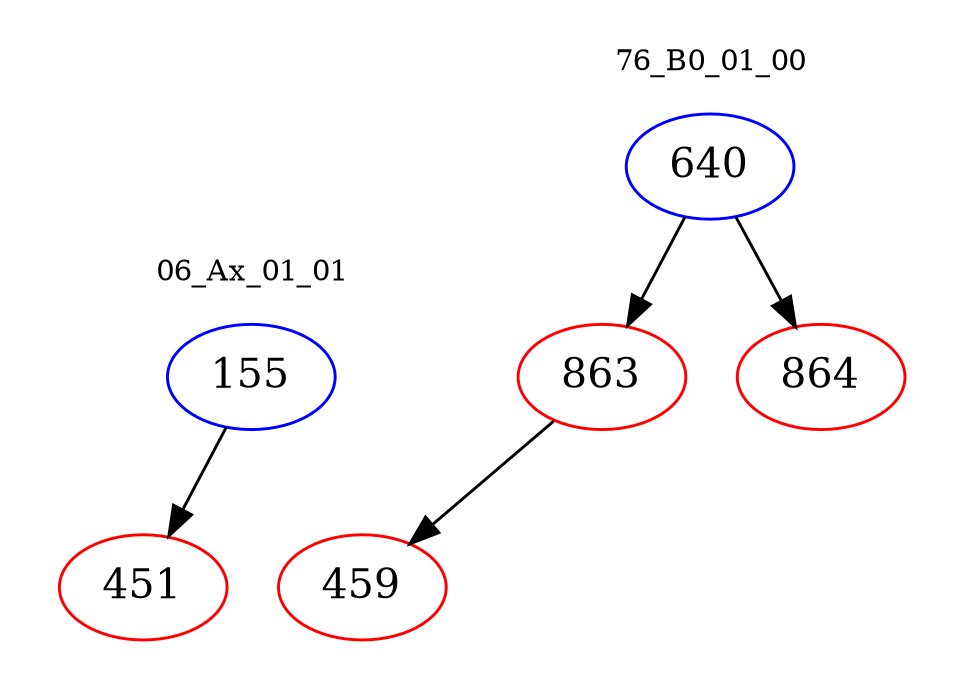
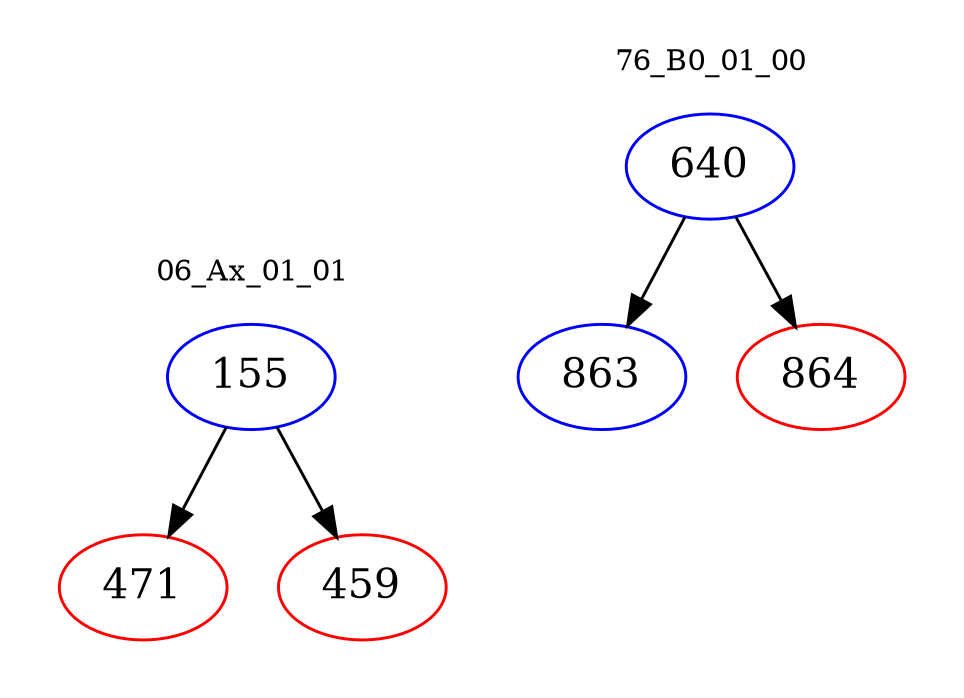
node "863": color red -> blue
edge "863" -> "459": now "155" -> "459"
node "451": label "451" -> "471"
